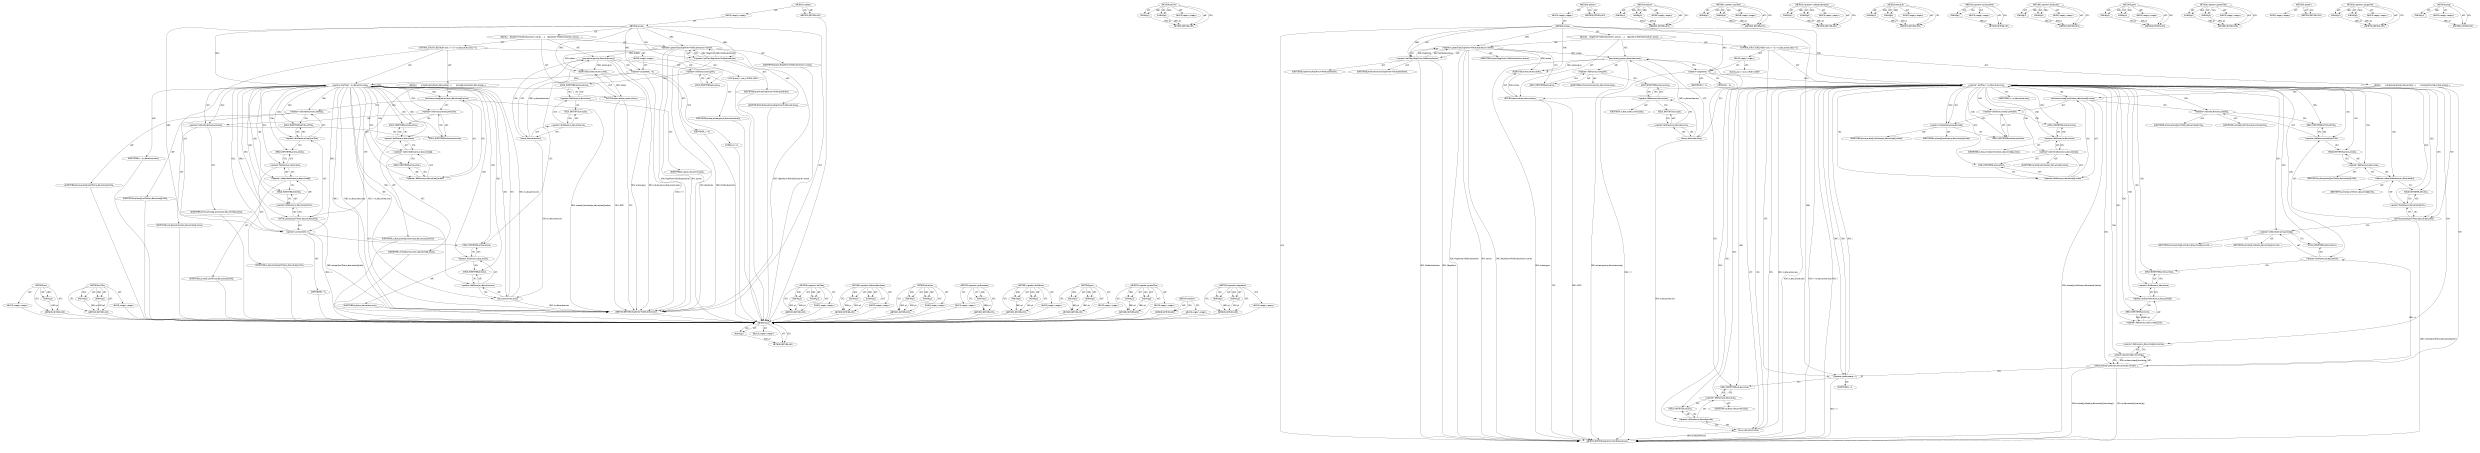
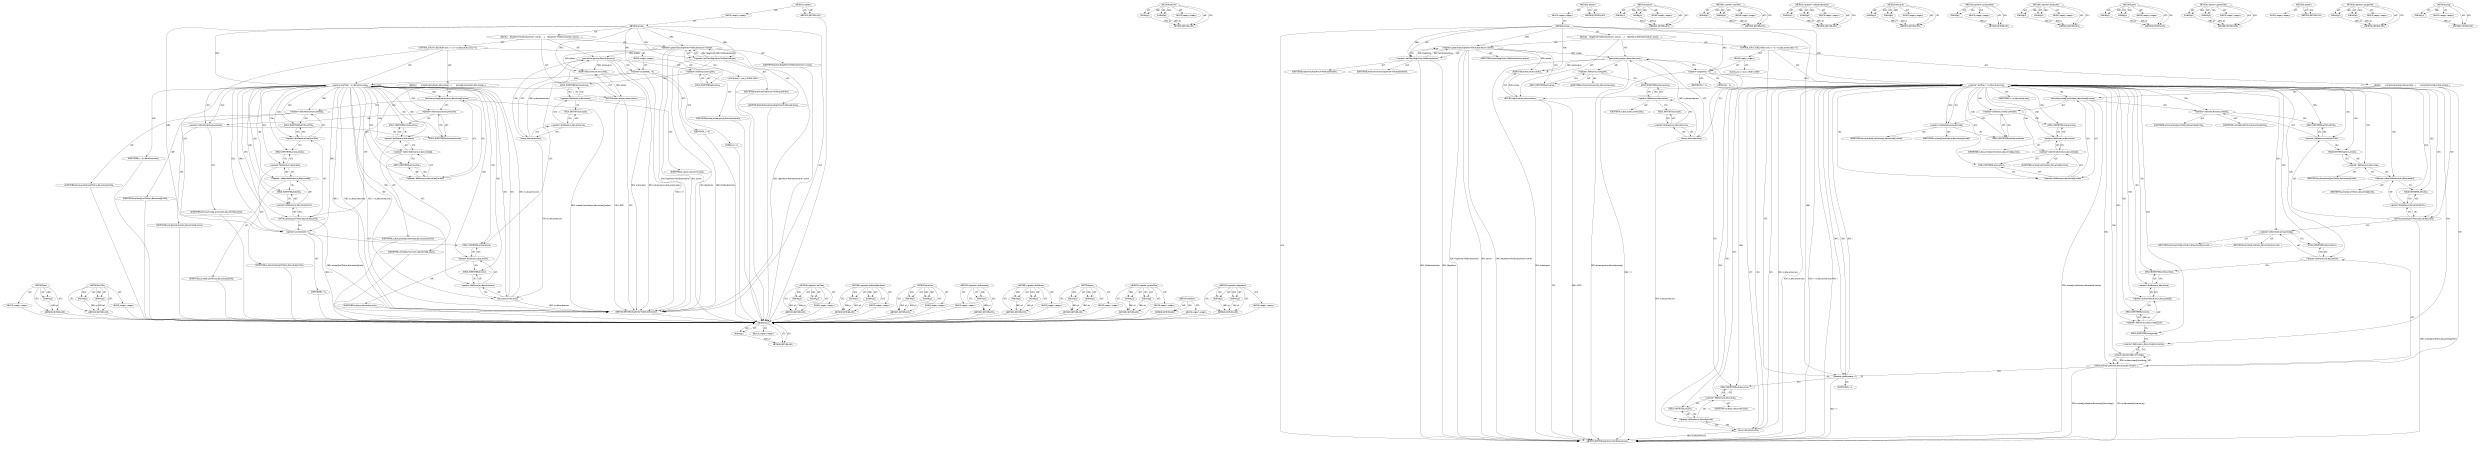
edge "(FIELD_IDENTIFIER,setIcon,setIcon)" -> "(<operator>.fieldAccess,actions[i].setIcon)": added, label "CFG:"
edge "(FIELD_IDENTIFIER,icon,icon)" -> "(<operator>.fieldAccess,m_data.actions[i].icon)": label "DDG: p2" -> "CFG: "
edge "(setIcon,actions[i].setIcon(m_data.actions[i].icon.strin...)" -> "(<operator>.fieldAccess,actions[i].setIcon)": label "DDG: ++i" -> "AST: "
node "(FIELD_IDENTIFIER,string,string)": added
